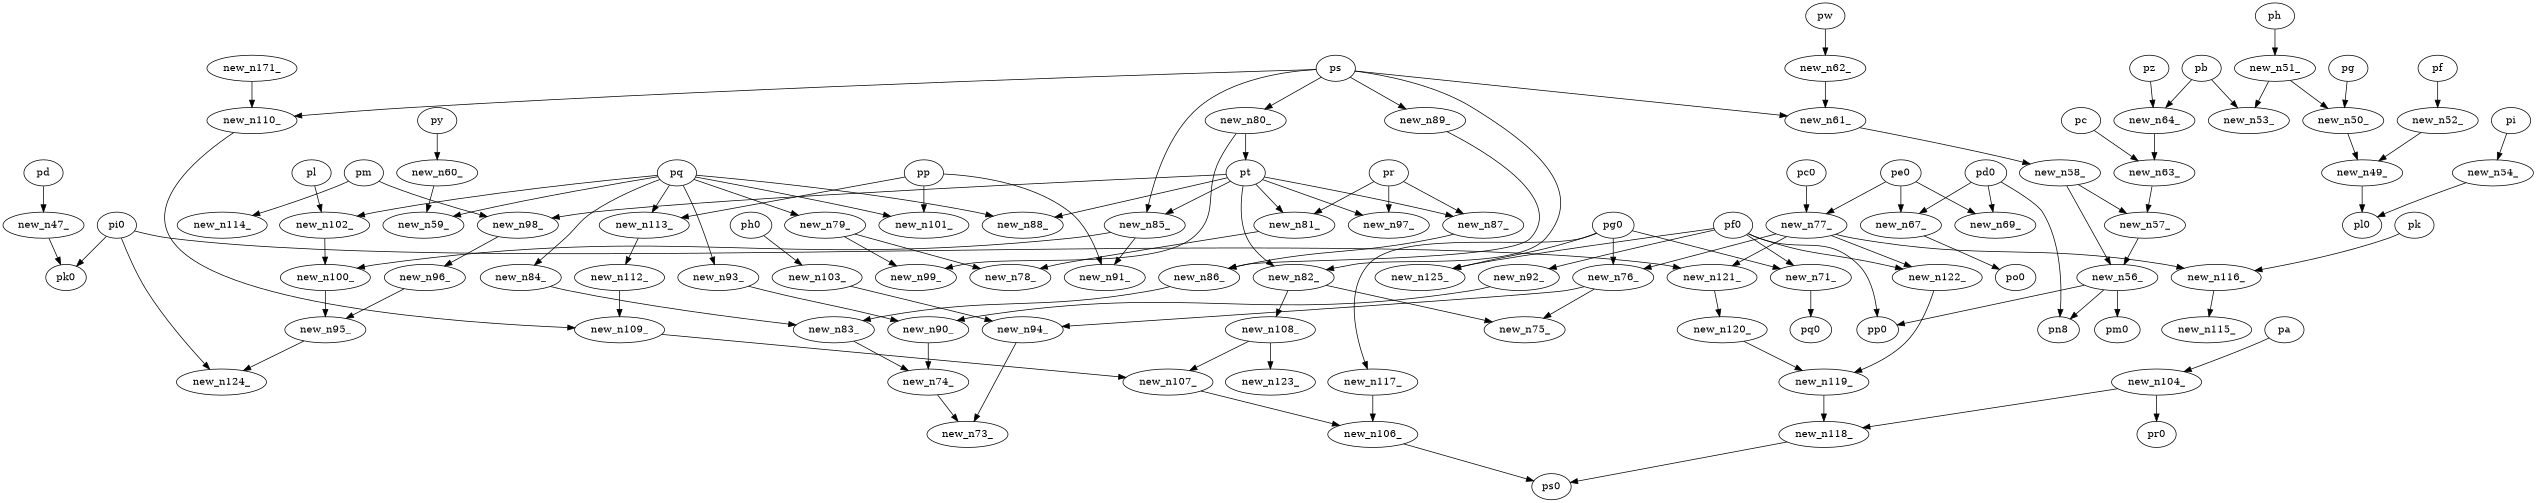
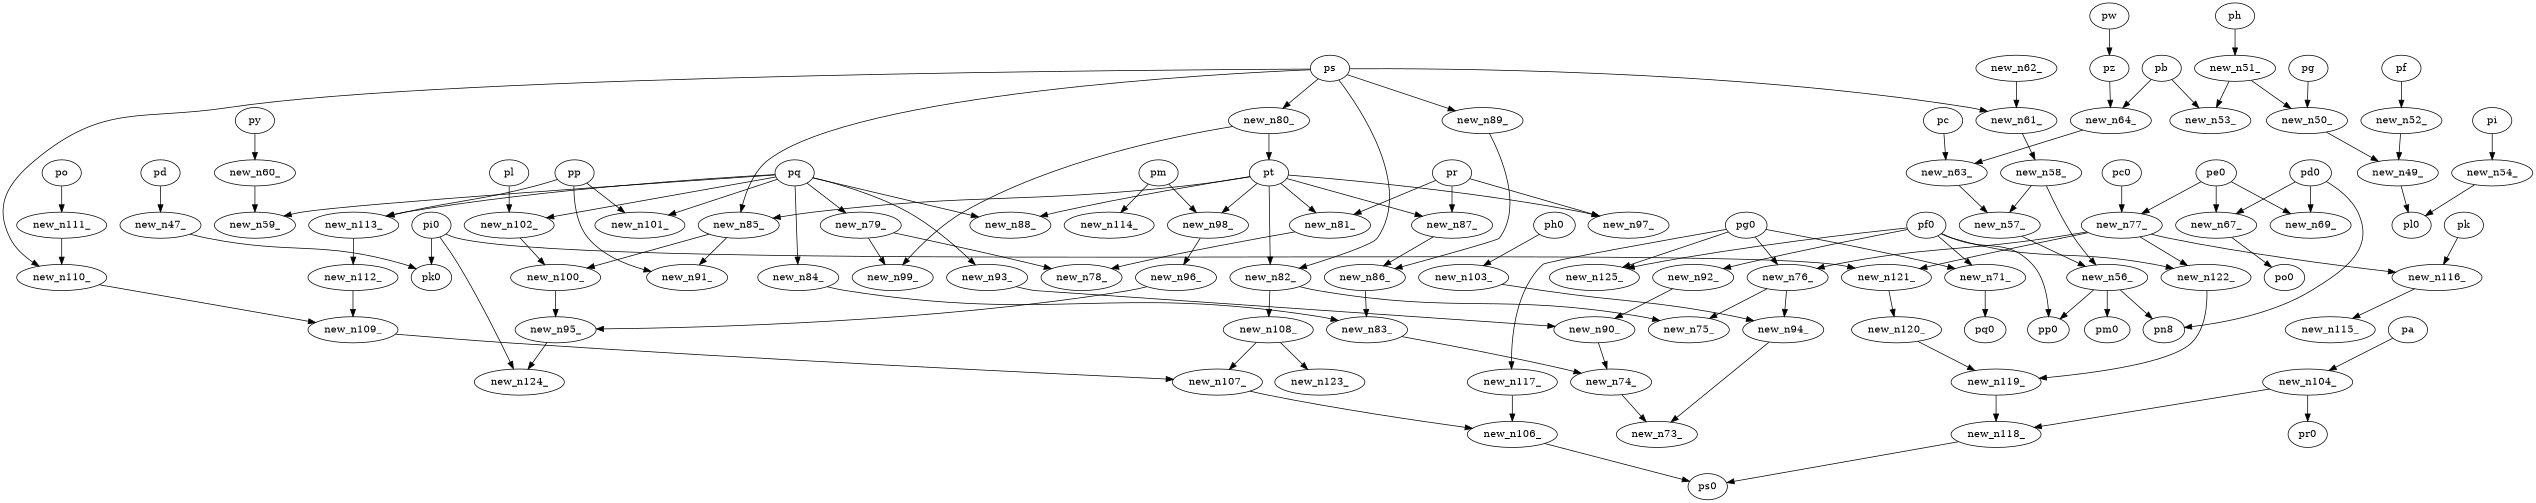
edge "pw" -> "new_n62_": now "pw" -> "pz"
node "new_n171_": label "new_n171_" -> "new_n111_"
node "po": added
